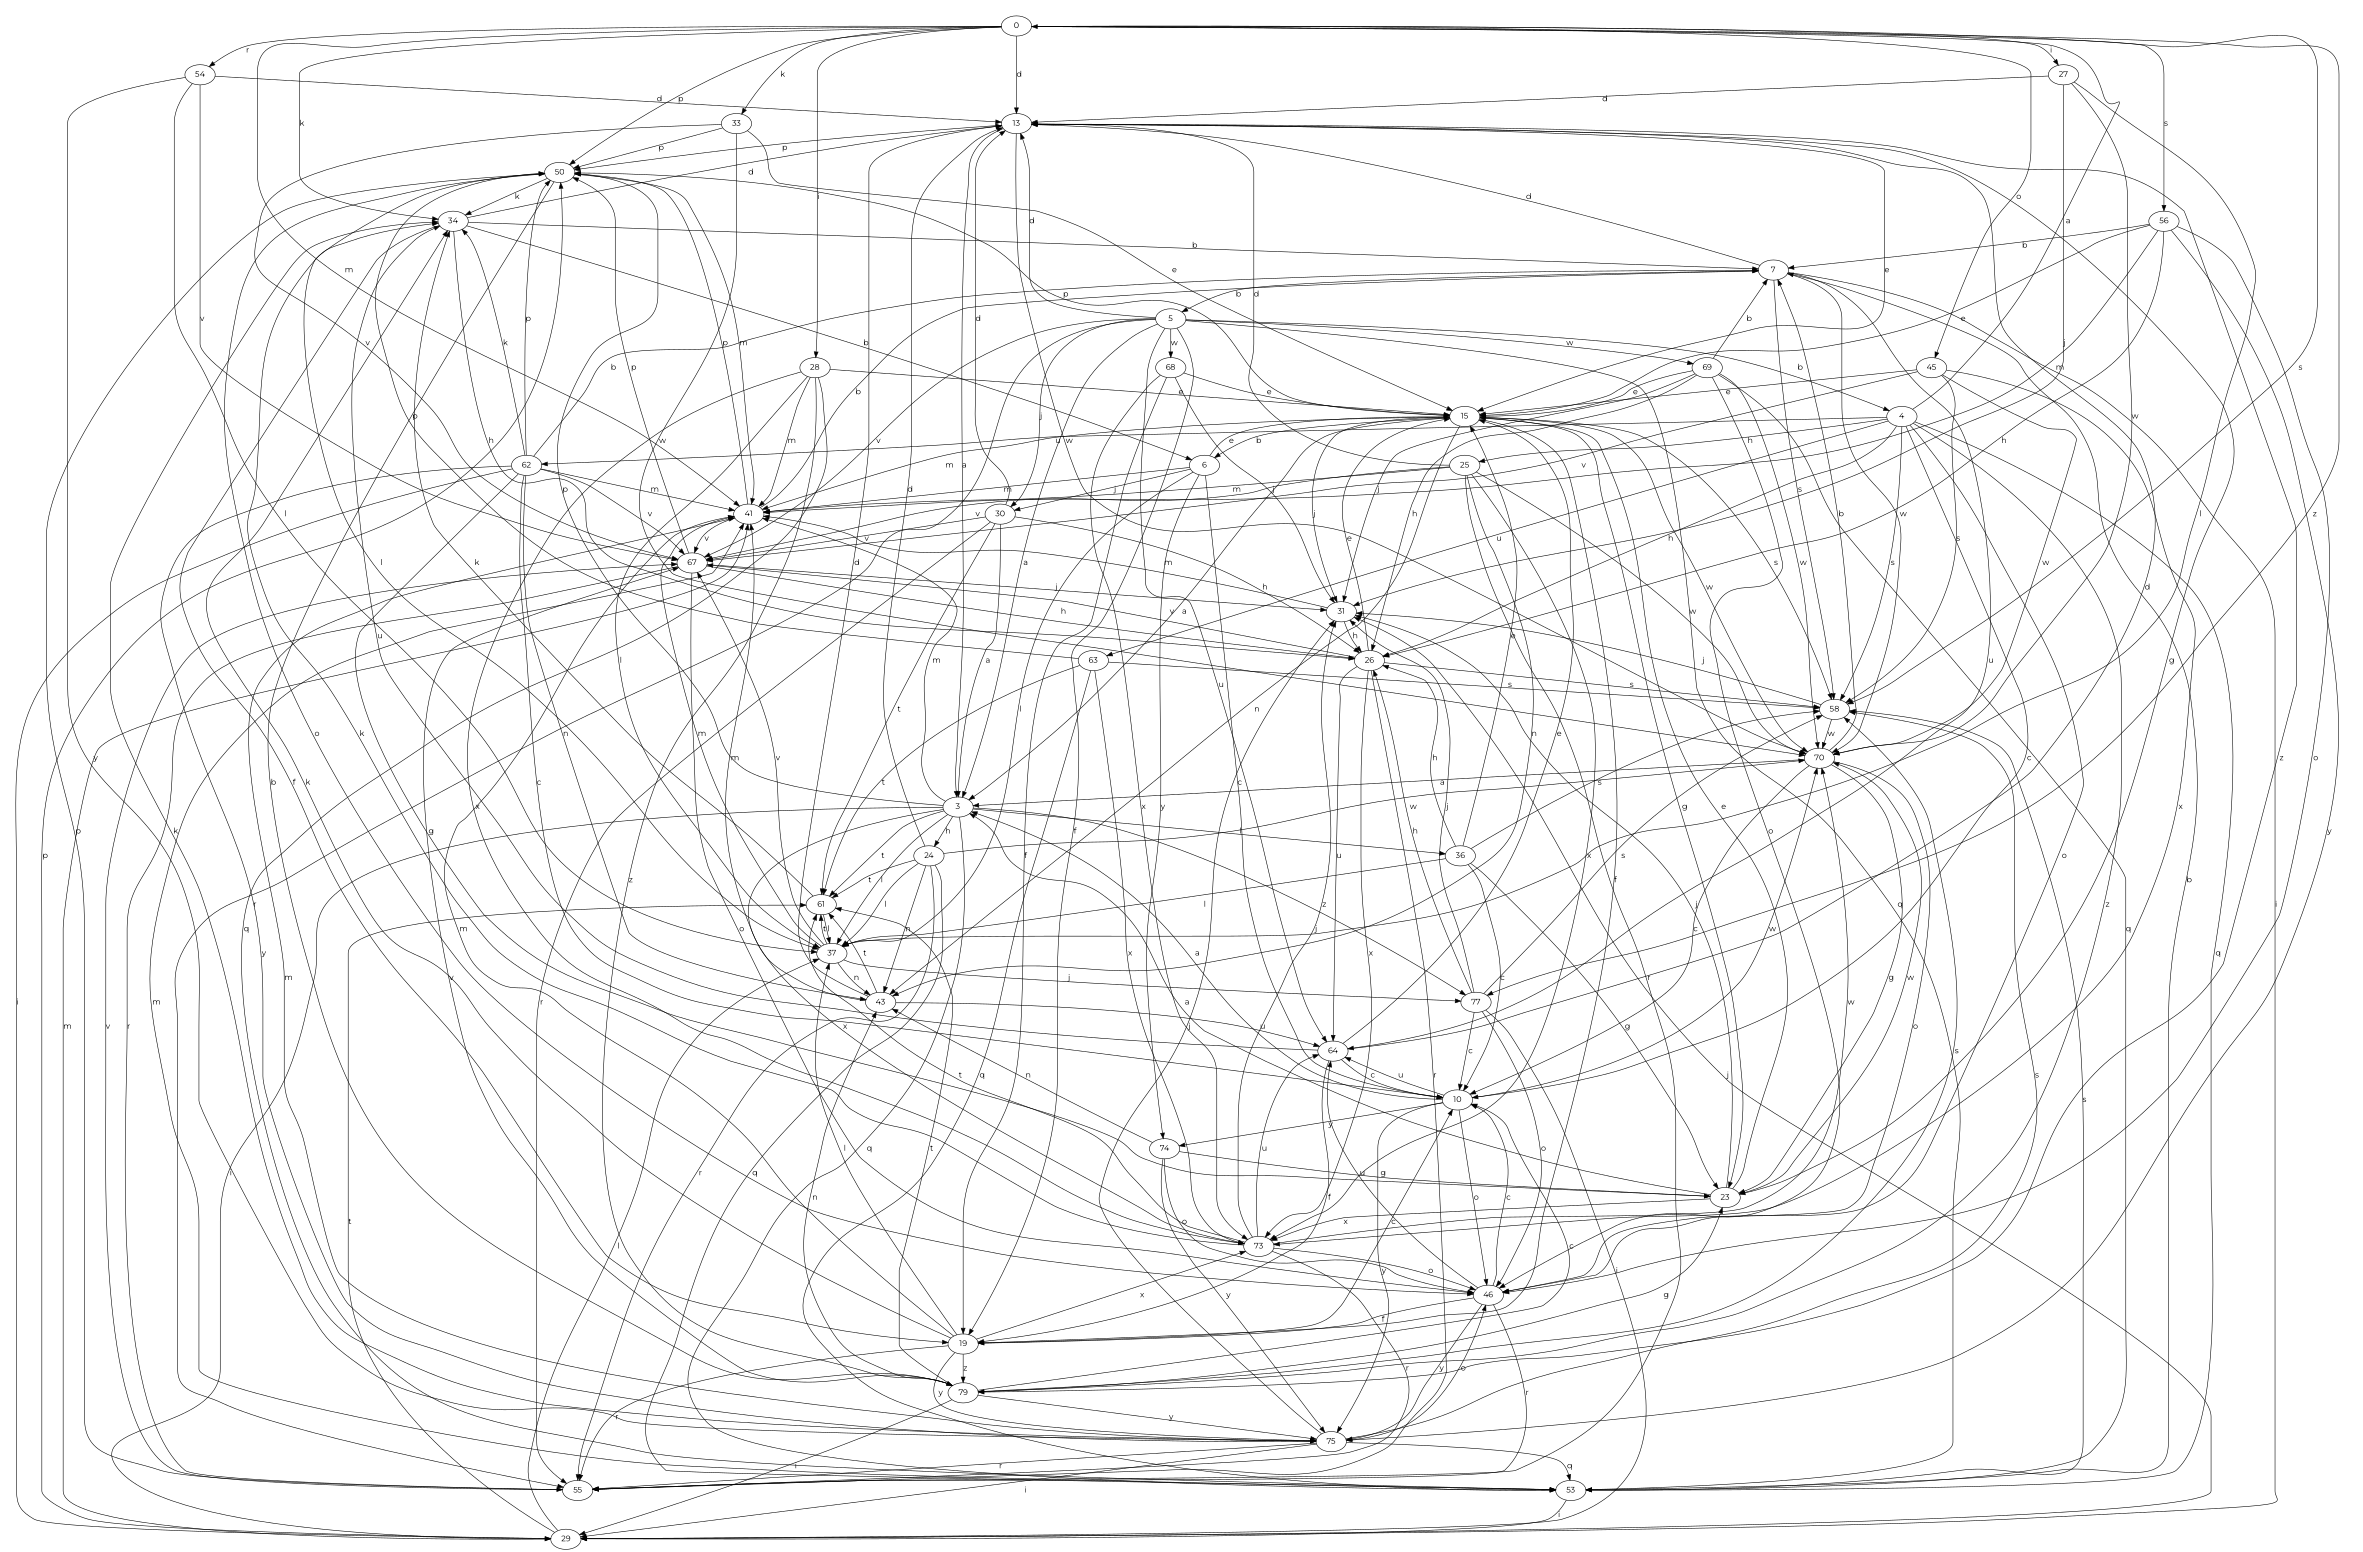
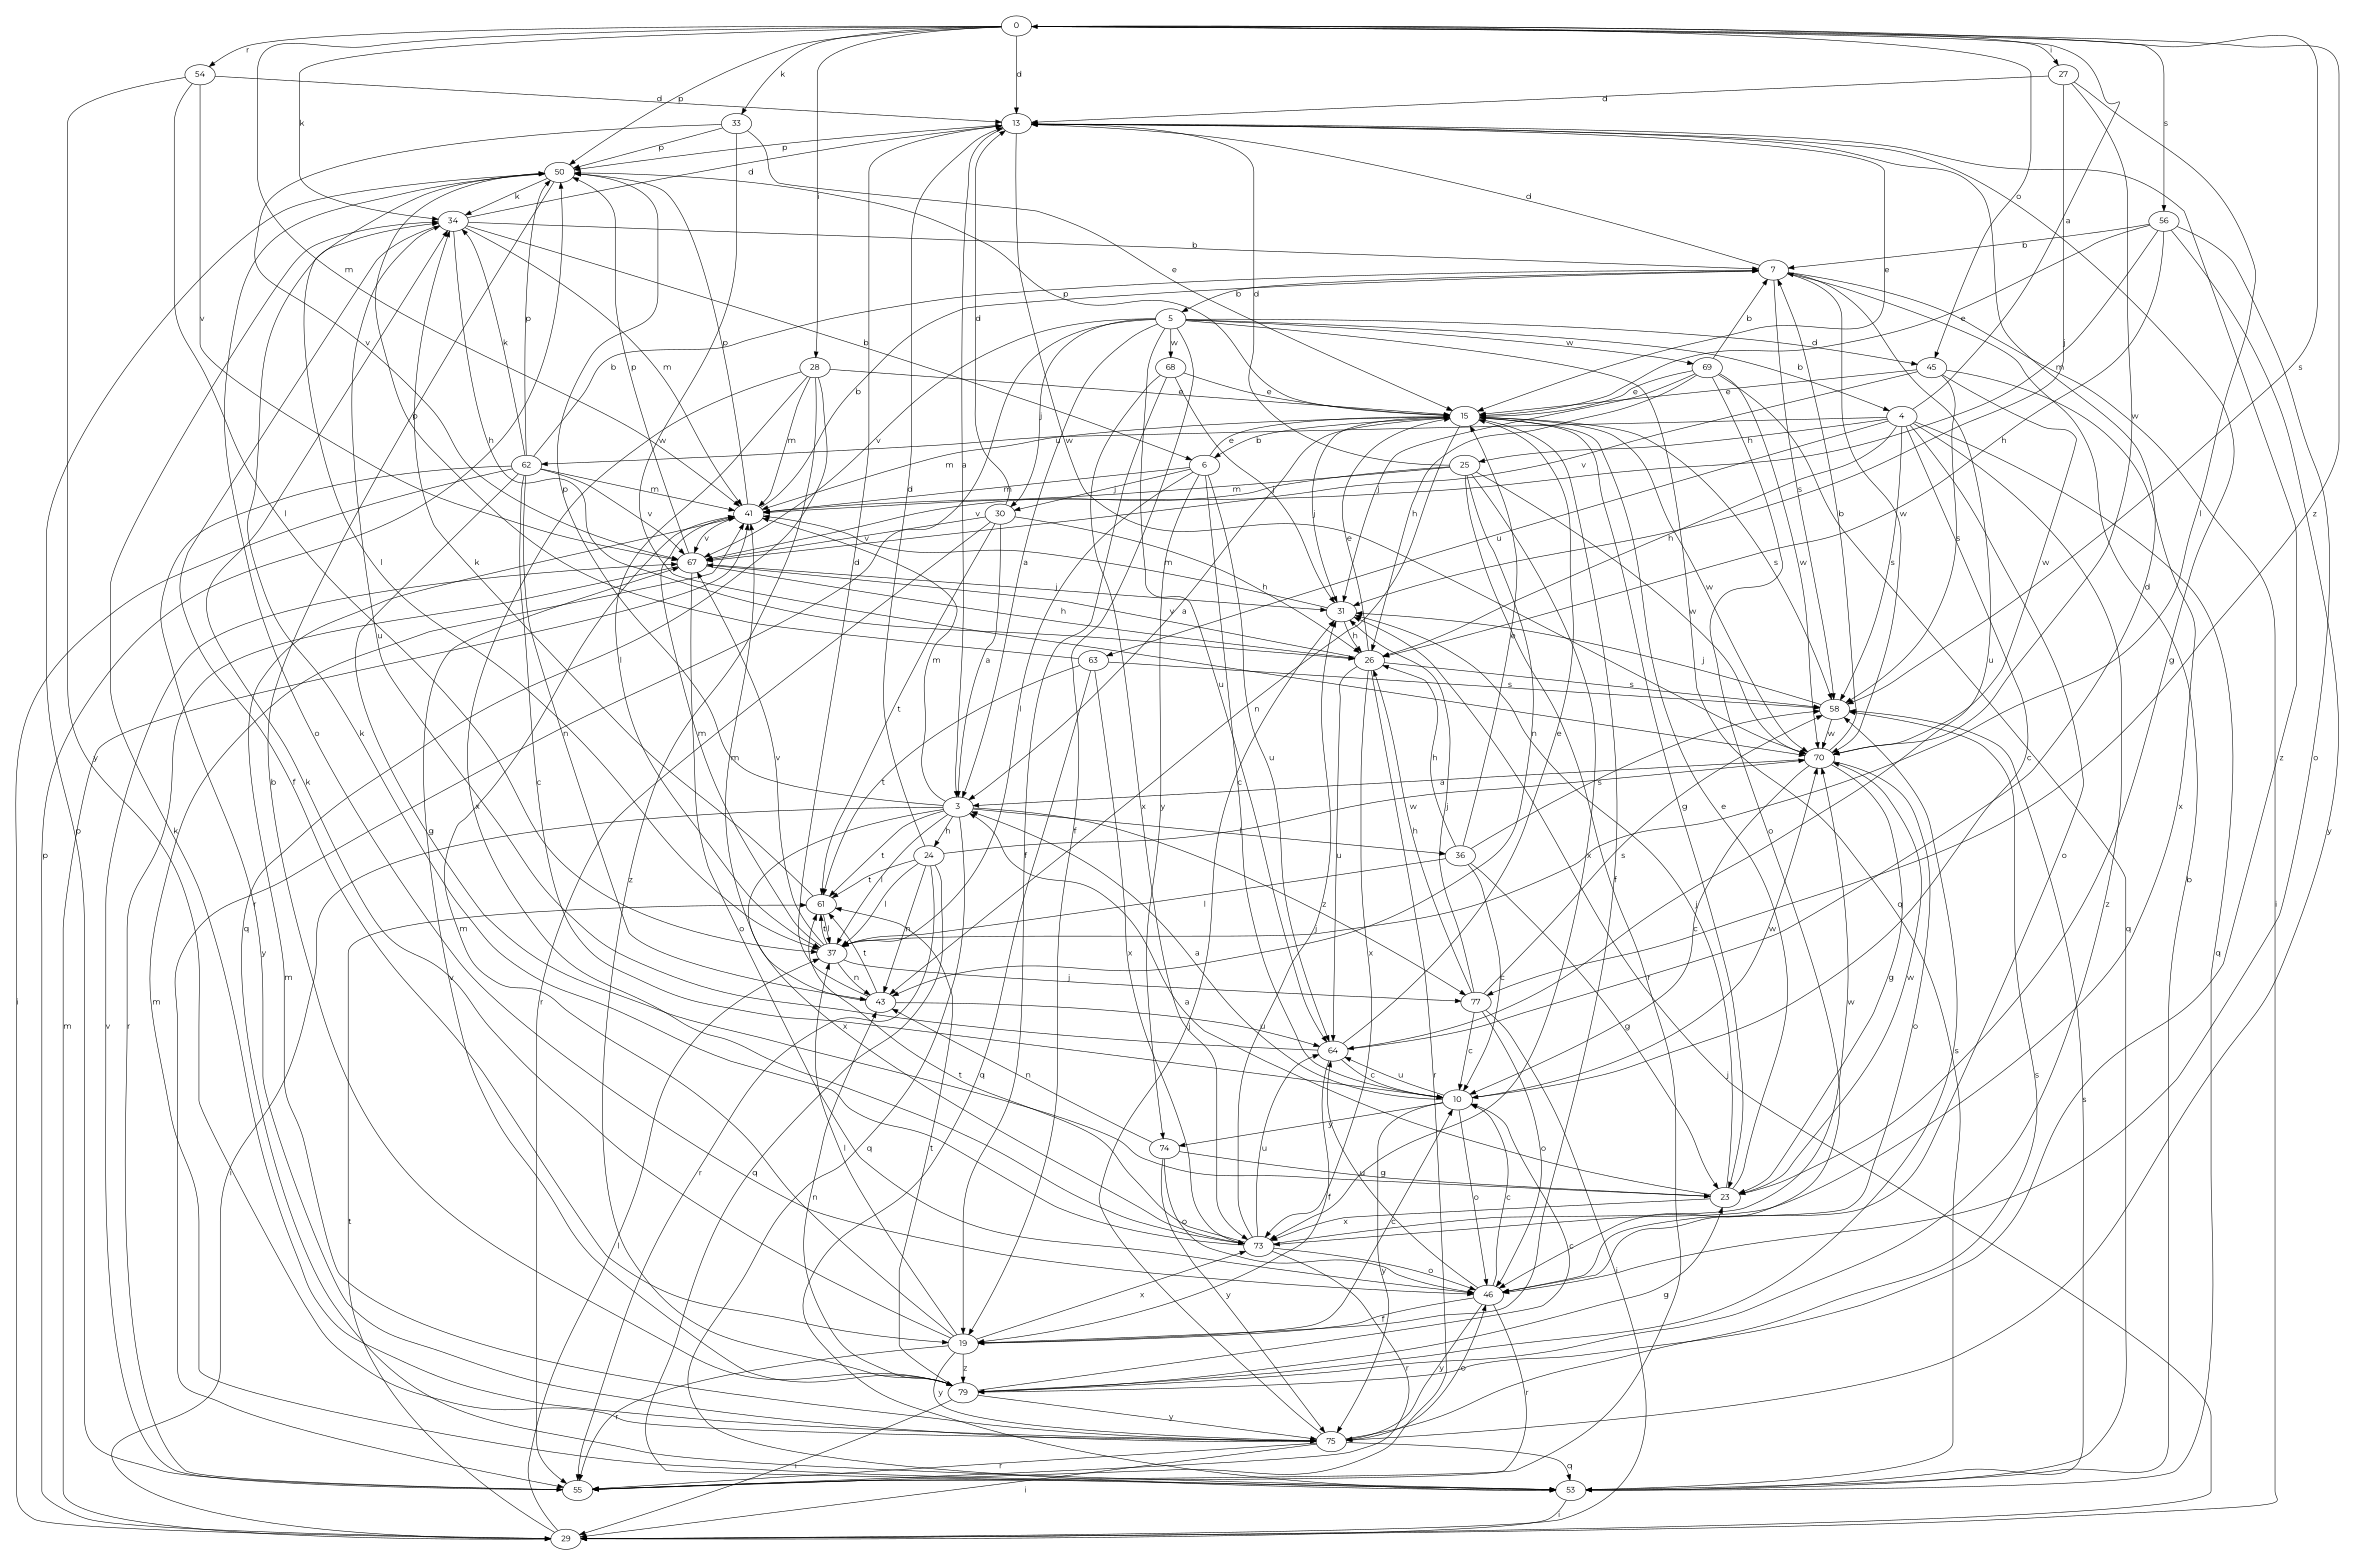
edge "5" -> "13": now "5" -> "45"
edge "50" -> "41": now "34" -> "41"
edge "6" -> "64": added, label "u"
